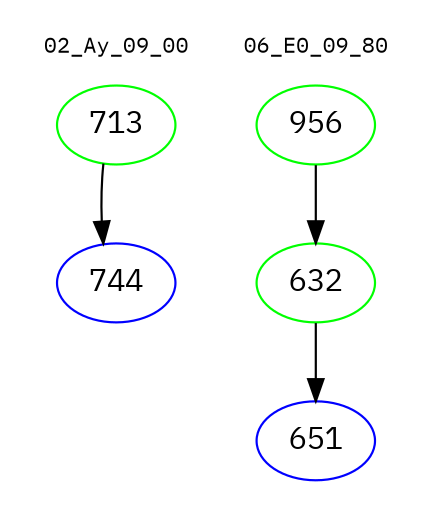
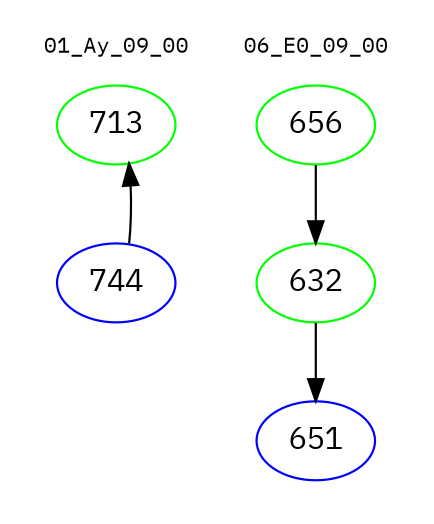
cluster "02_Ay_09_00": label "02_Ay_09_00" -> "01_Ay_09_00"
cluster "06_E0_09_80": label "06_E0_09_80" -> "06_E0_09_00"
node "956": label "956" -> "656"
edge "713" -> "744": reversed
